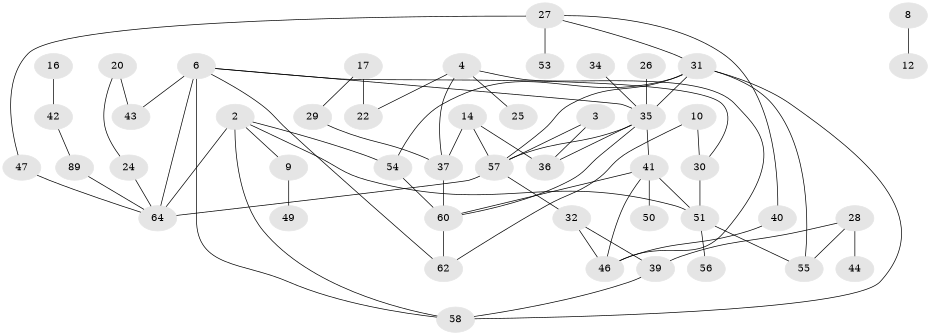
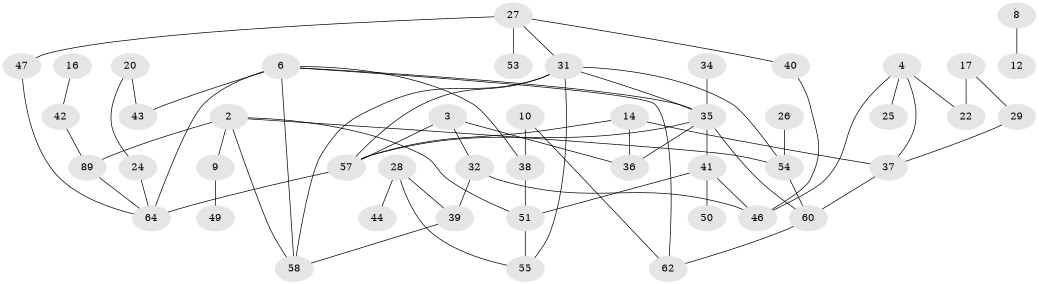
edge "26" -- "35": now "26" -- "54"
edge "2" -- "64": now "2" -- "89"
node "30": label "30" -> "38"
edge "41" -- "60": removed
edge "57" -- "32": now "3" -- "32"
node "56": removed
